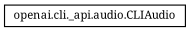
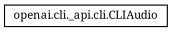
node "openai.cli._api.audio.CLIAudio": label "openai.cli._api.audio.CLIAudio" -> "openai.cli._api.cli.CLIAudio"
